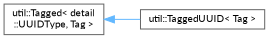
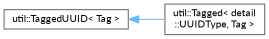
edge "util::TaggedUUID< Tag >" -> "util::Tagged< detail ::UUIDType, Tag >": reversed
